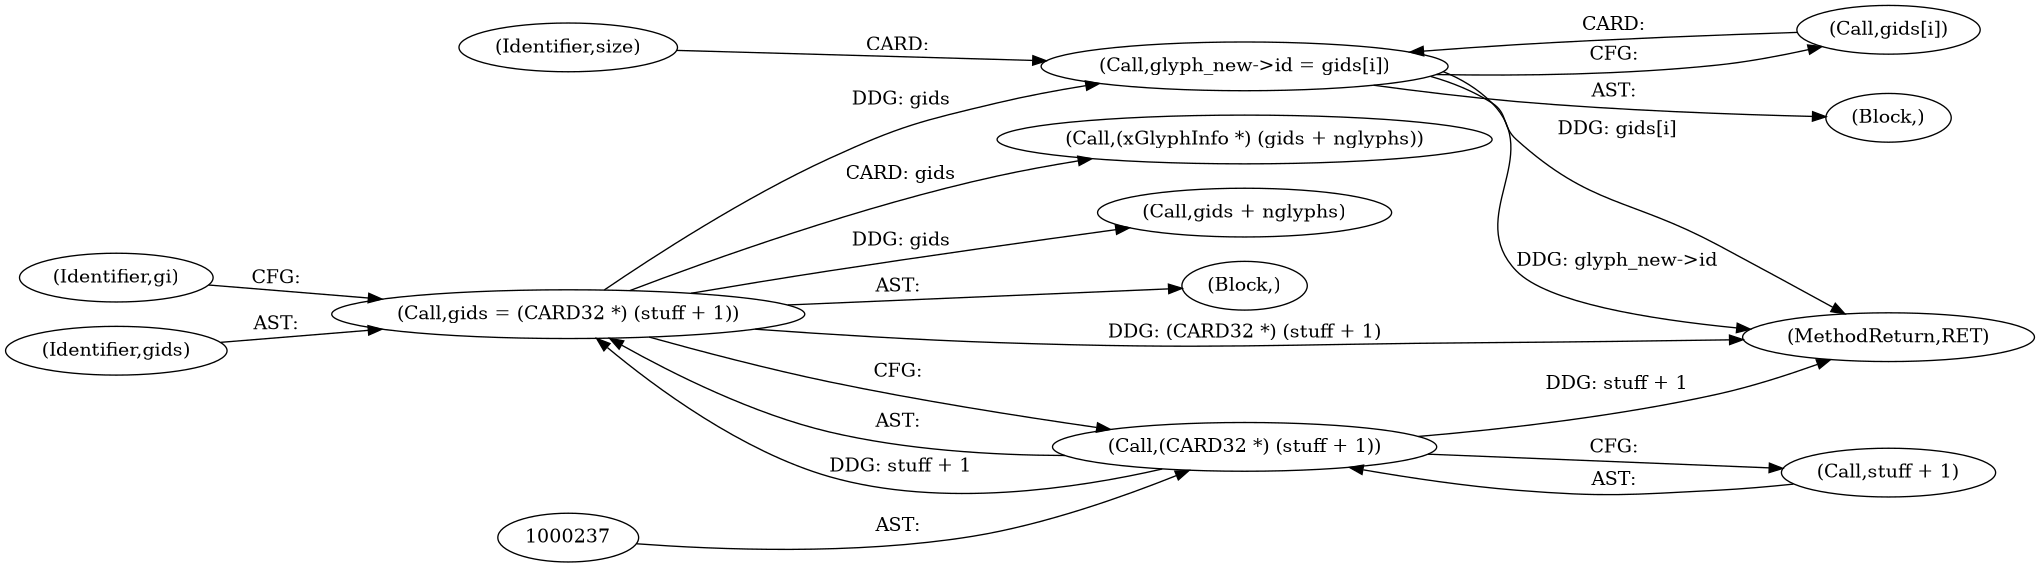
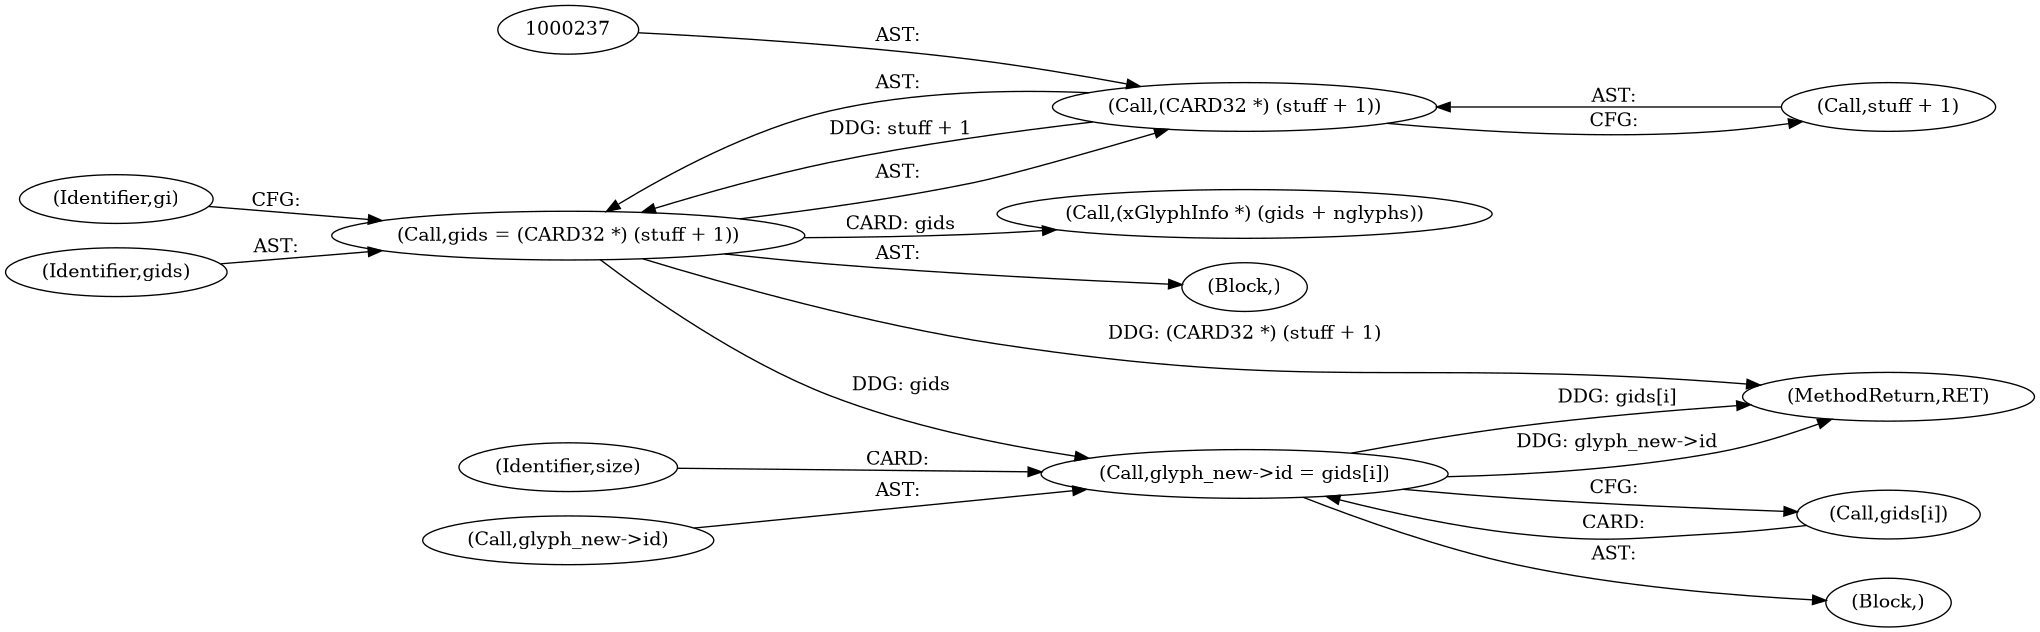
node "(Call,gids + nglyphs)": removed
edge "(Call,gids = (CARD32 *) (stuff + 1))" -> "(Call,(CARD32 *) (stuff + 1))": label "CFG: " -> "AST: "
edge "(Call,(CARD32 *) (stuff + 1))" -> "(MethodReturn,RET)": removed, label "DDG: stuff + 1"
node "(Call,glyph_new->id)": added
